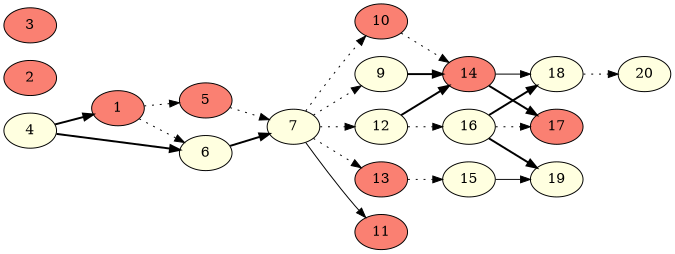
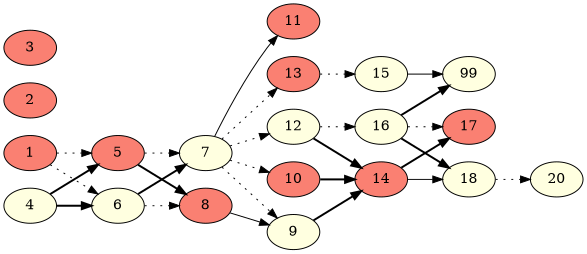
edge "10" -> "14": style dotted -> bold
edge "4" -> "1": now "4" -> "5"
node "19": label "19" -> "99"
node "8": added
